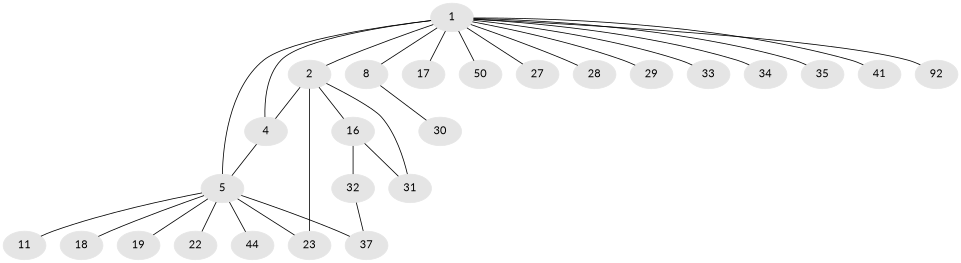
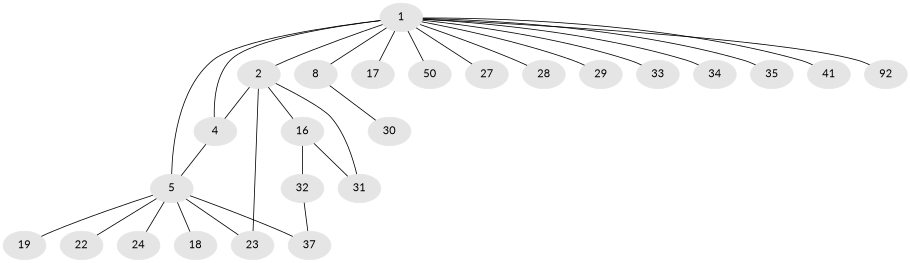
node "11": removed
node "44": label "44" -> "24"
